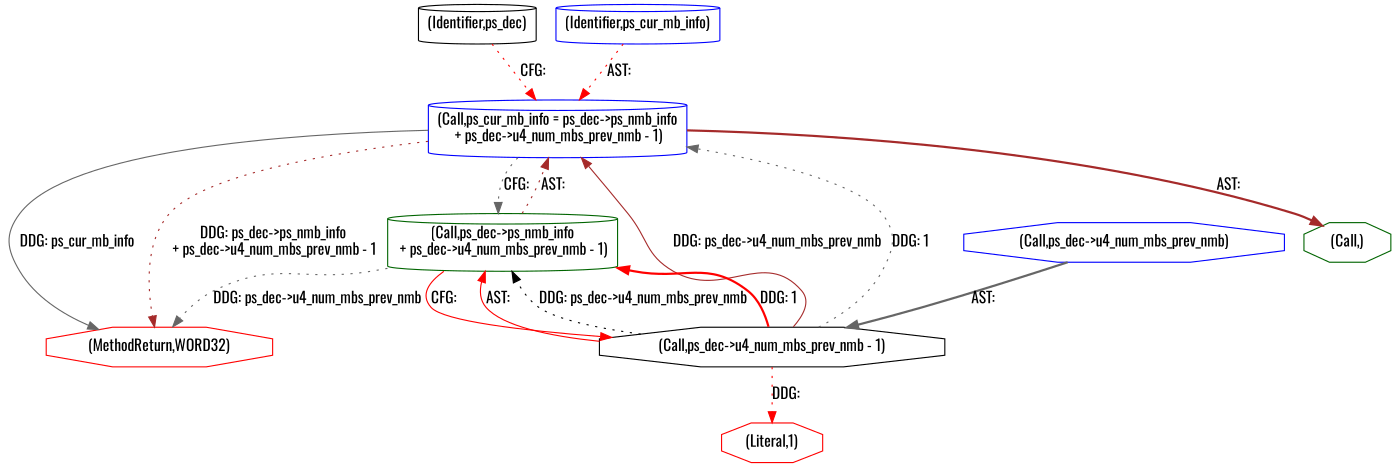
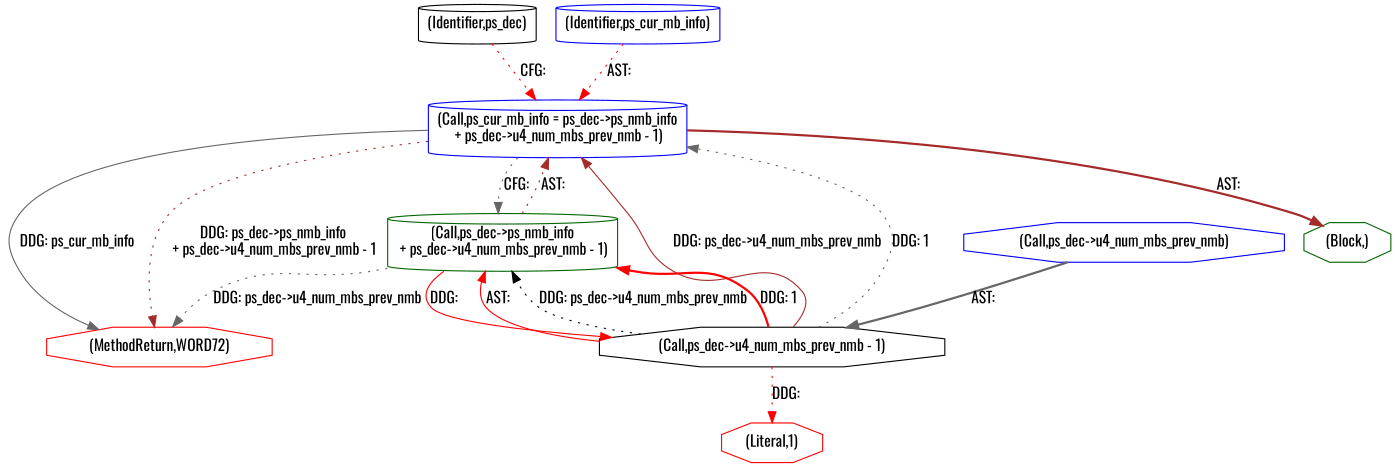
node "(Call,)": label "(Call,)" -> "(Block,)"
edge "(Call,ps_dec->ps_nmb_info + ps_dec->u4_num_mbs_prev_nmb - 1)" -> "(Call,ps_dec->u4_num_mbs_prev_nmb - 1)": label "CFG: " -> "DDG: "
node "(MethodReturn,WORD32)": label "(MethodReturn,WORD32)" -> "(MethodReturn,WORD72)"
